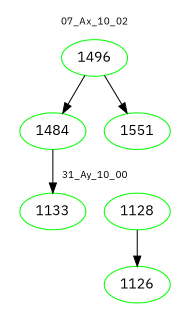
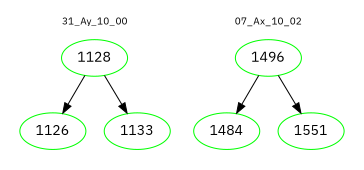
edge "1484" -> "1133": now "1128" -> "1133"
